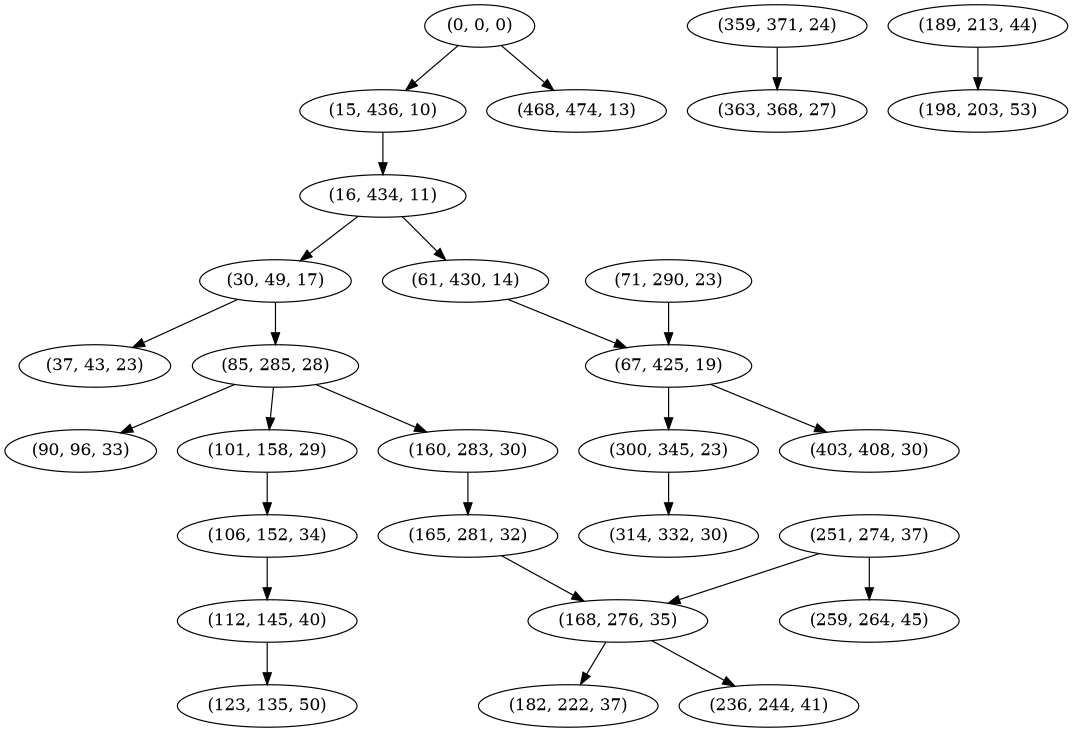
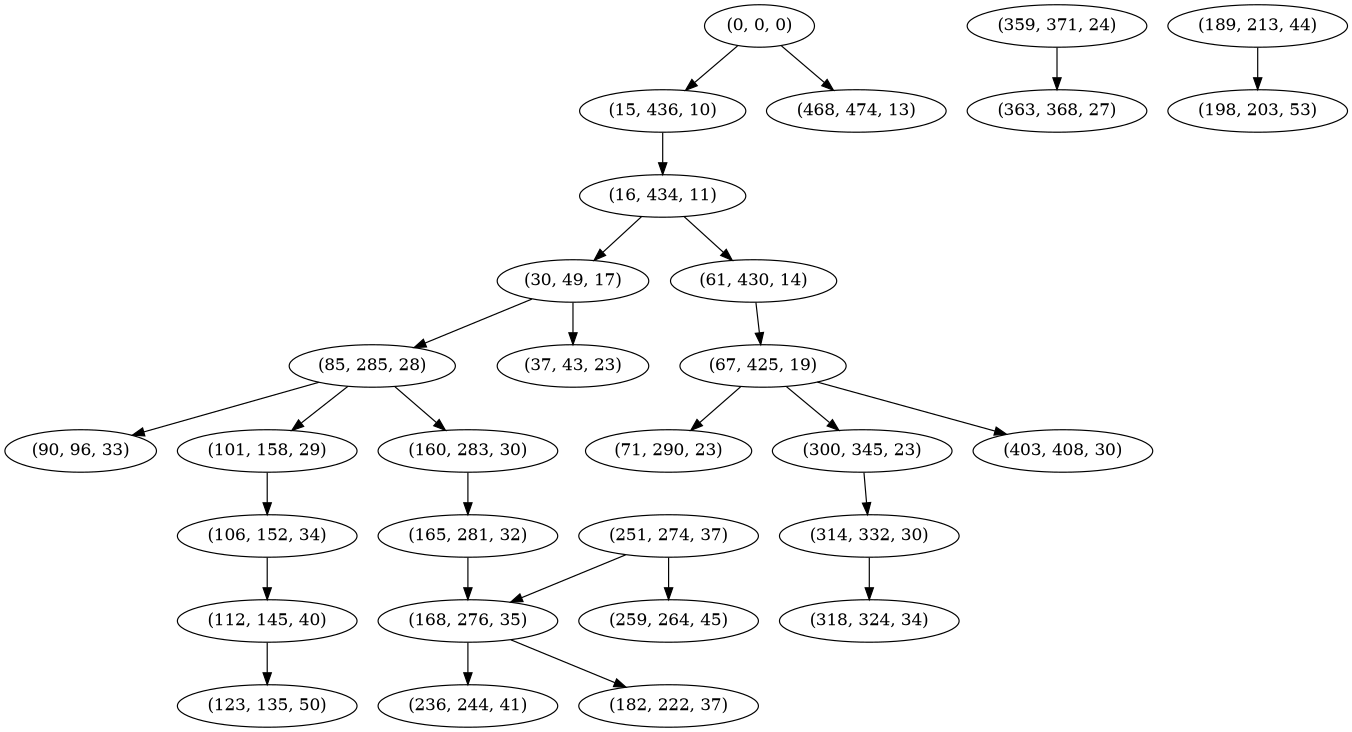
edge "(71, 290, 23)" -> "(67, 425, 19)": reversed
node "(318, 324, 34)": added
